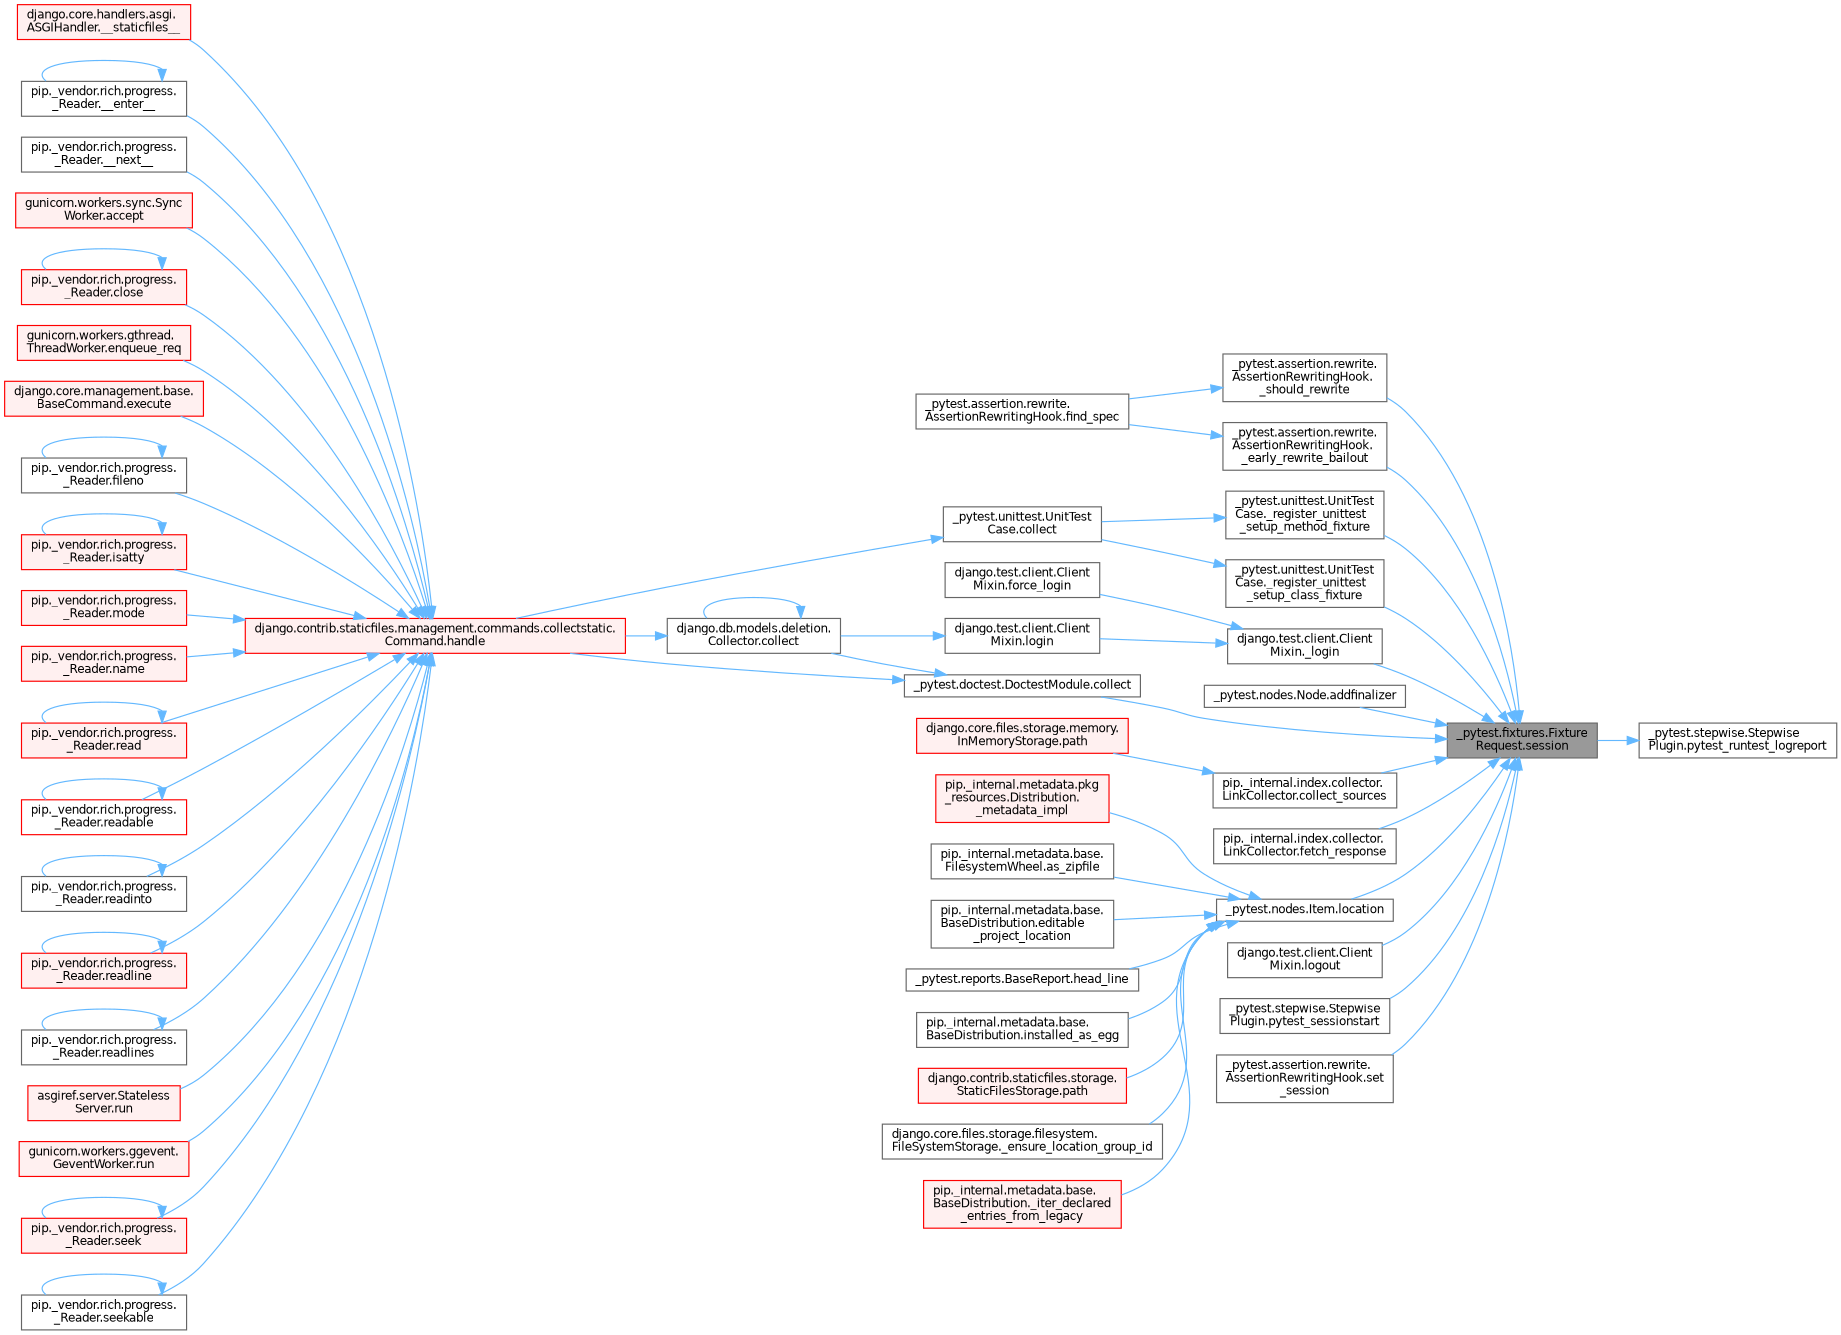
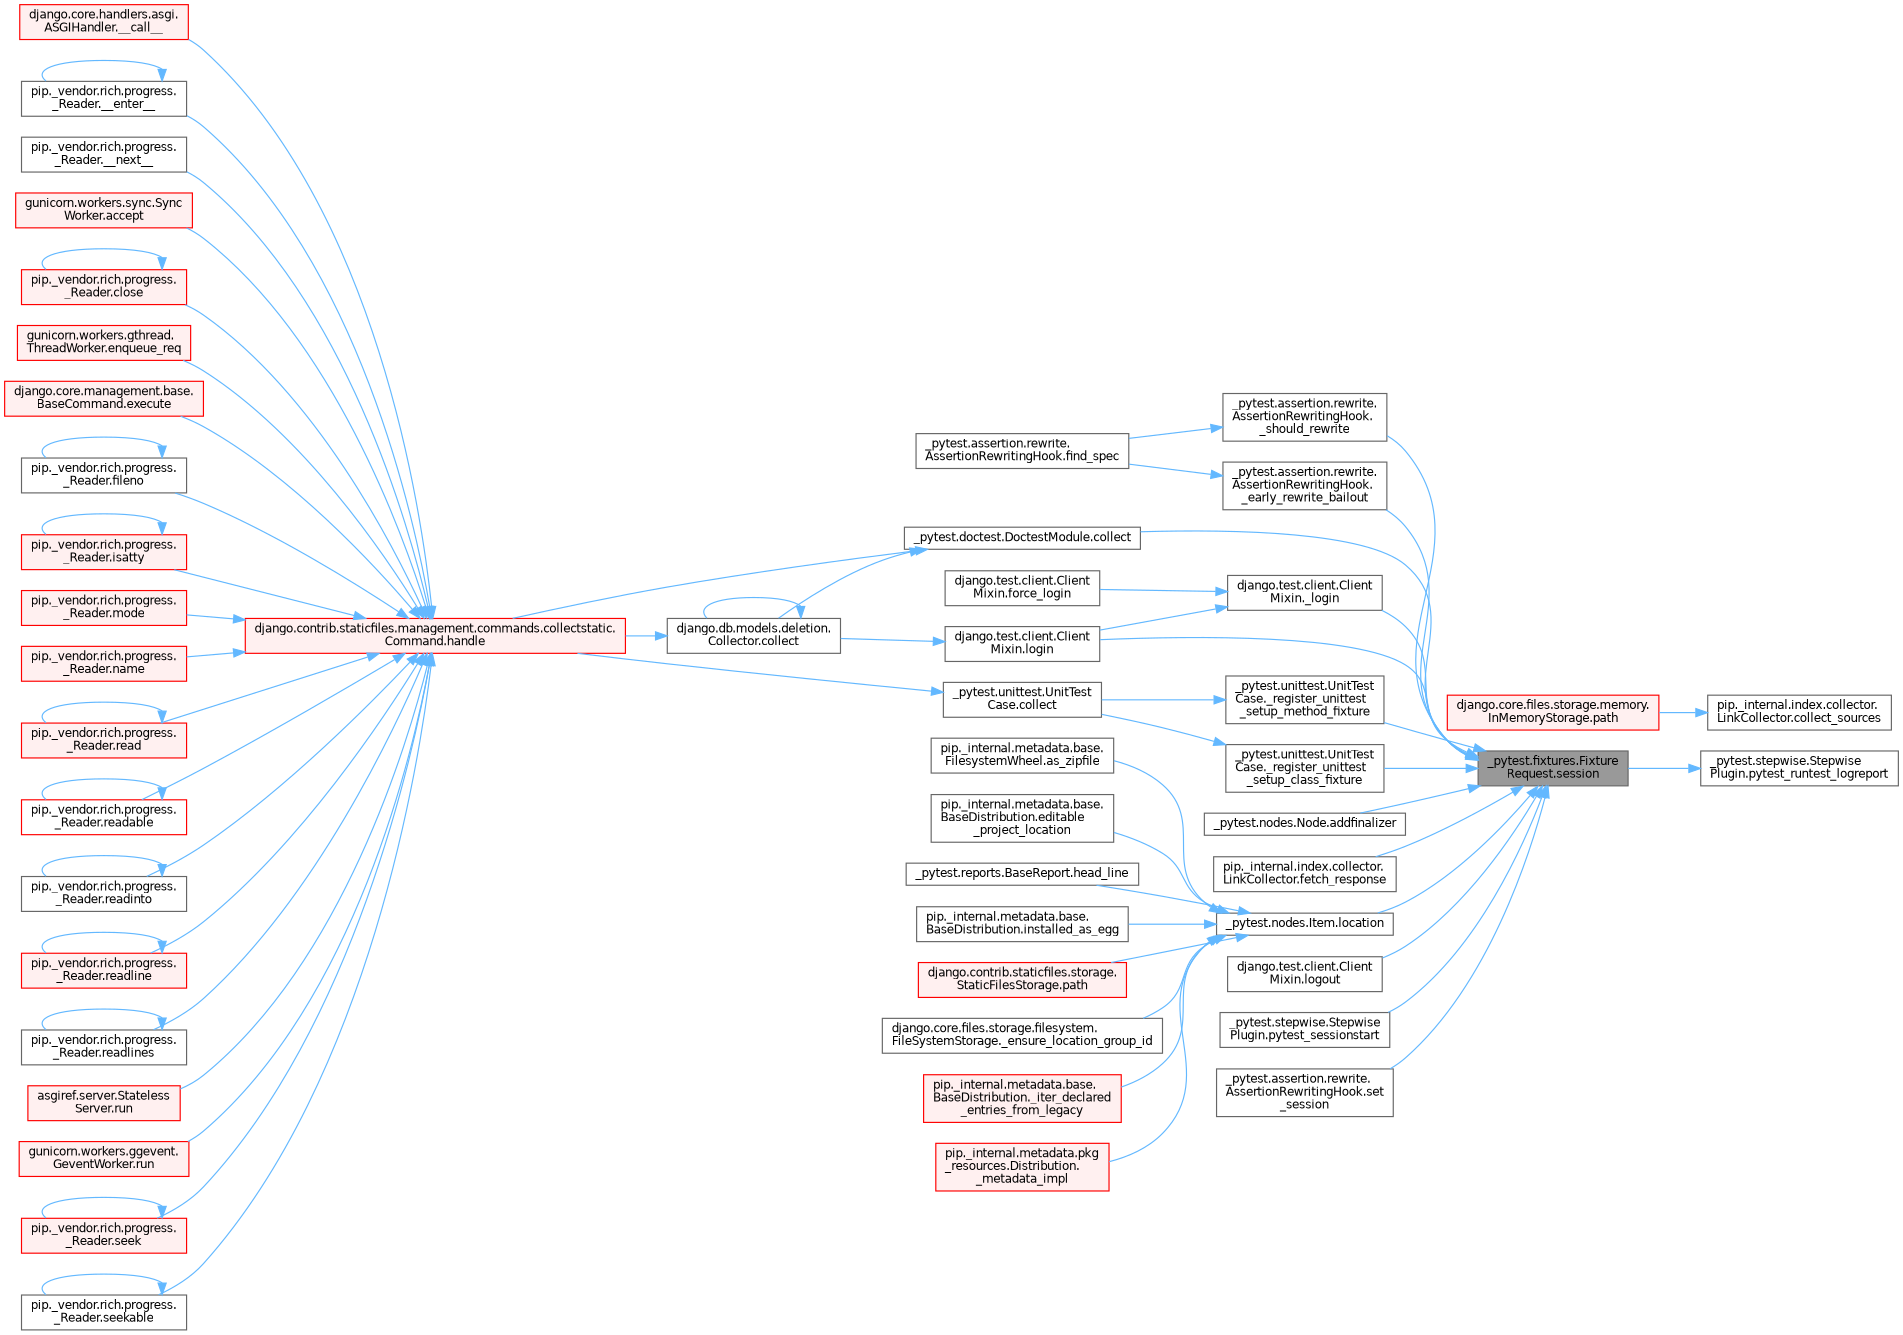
node "django.core.handlers.asgi. ASGIHandler.__staticfiles__": label "django.core.handlers.asgi. ASGIHandler.__staticfiles__" -> "django.core.handlers.asgi. ASGIHandler.__call__"
edge "pip._internal.index.collector. LinkCollector.collect_sources" -> "_pytest.fixtures.Fixture Request.session": now "django.test.client.Client Mixin.login" -> "_pytest.fixtures.Fixture Request.session"
